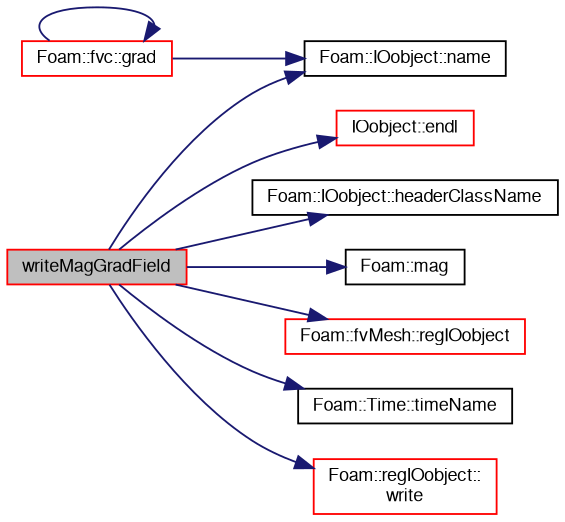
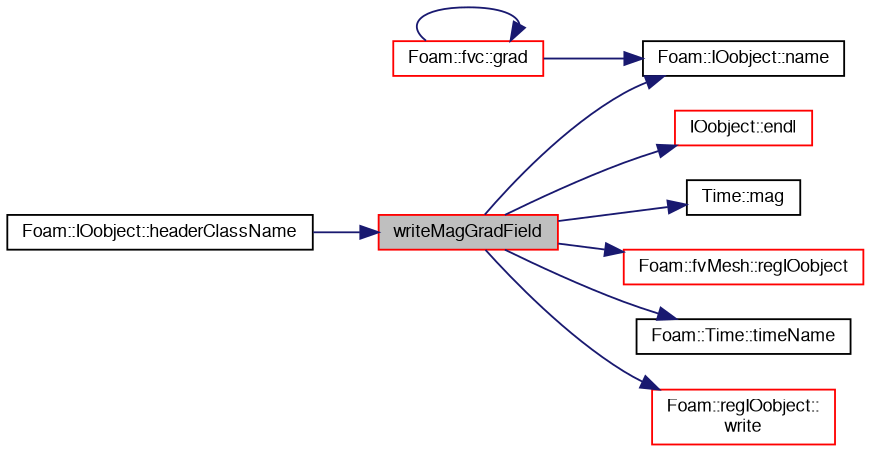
edge "writeMagGradField" -> "Foam::IOobject::headerClassName": reversed
node "Foam::mag": label "Foam::mag" -> "Time::mag"
